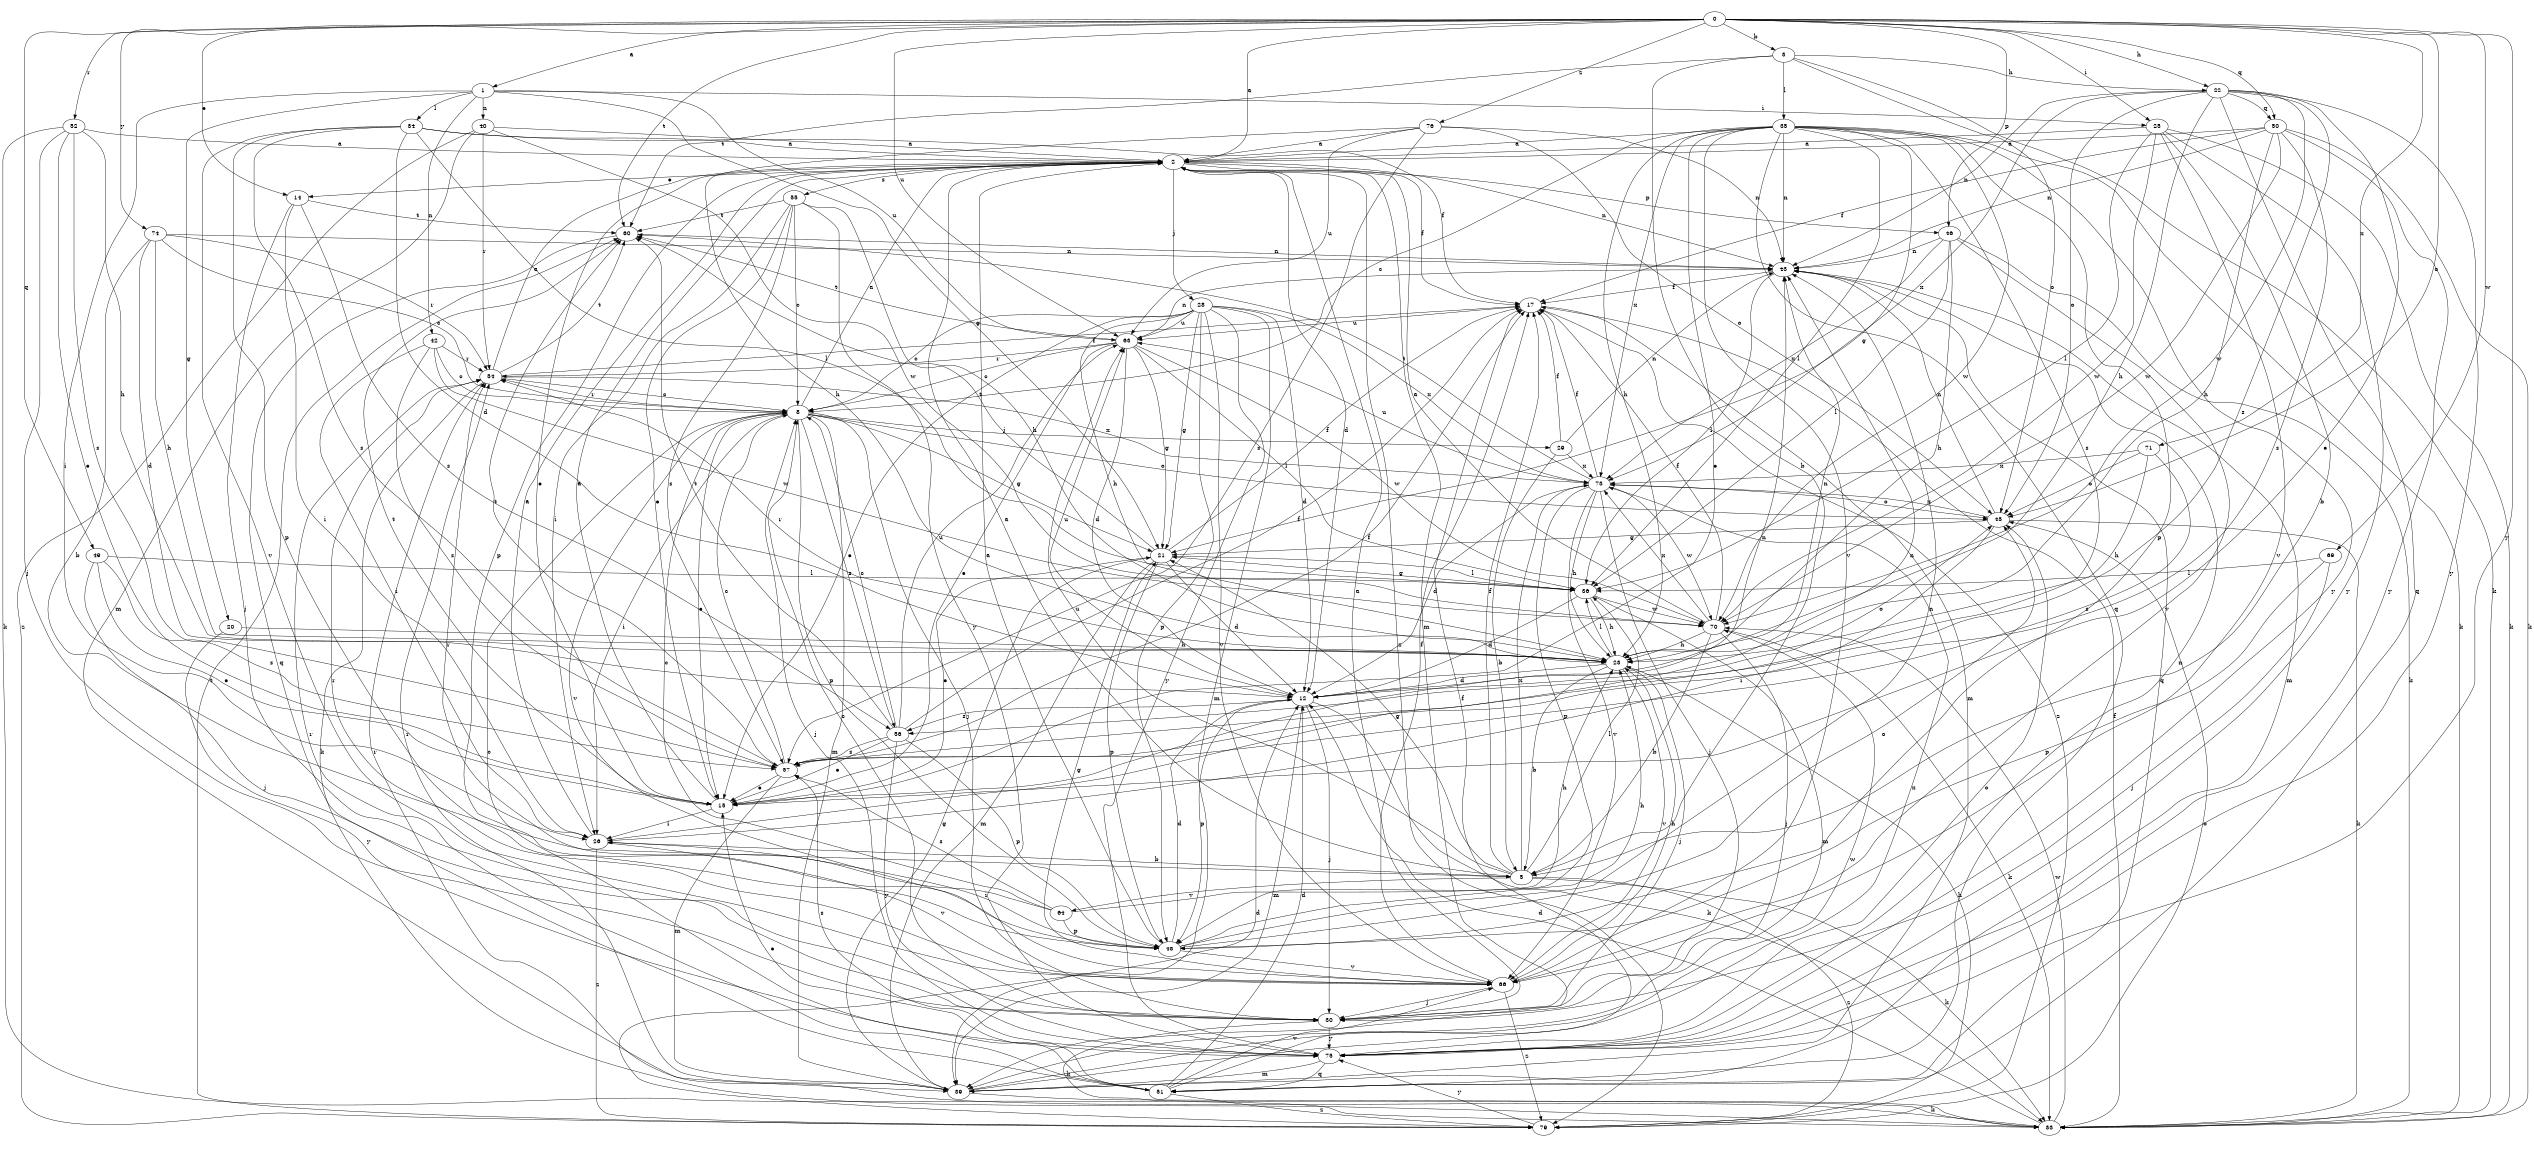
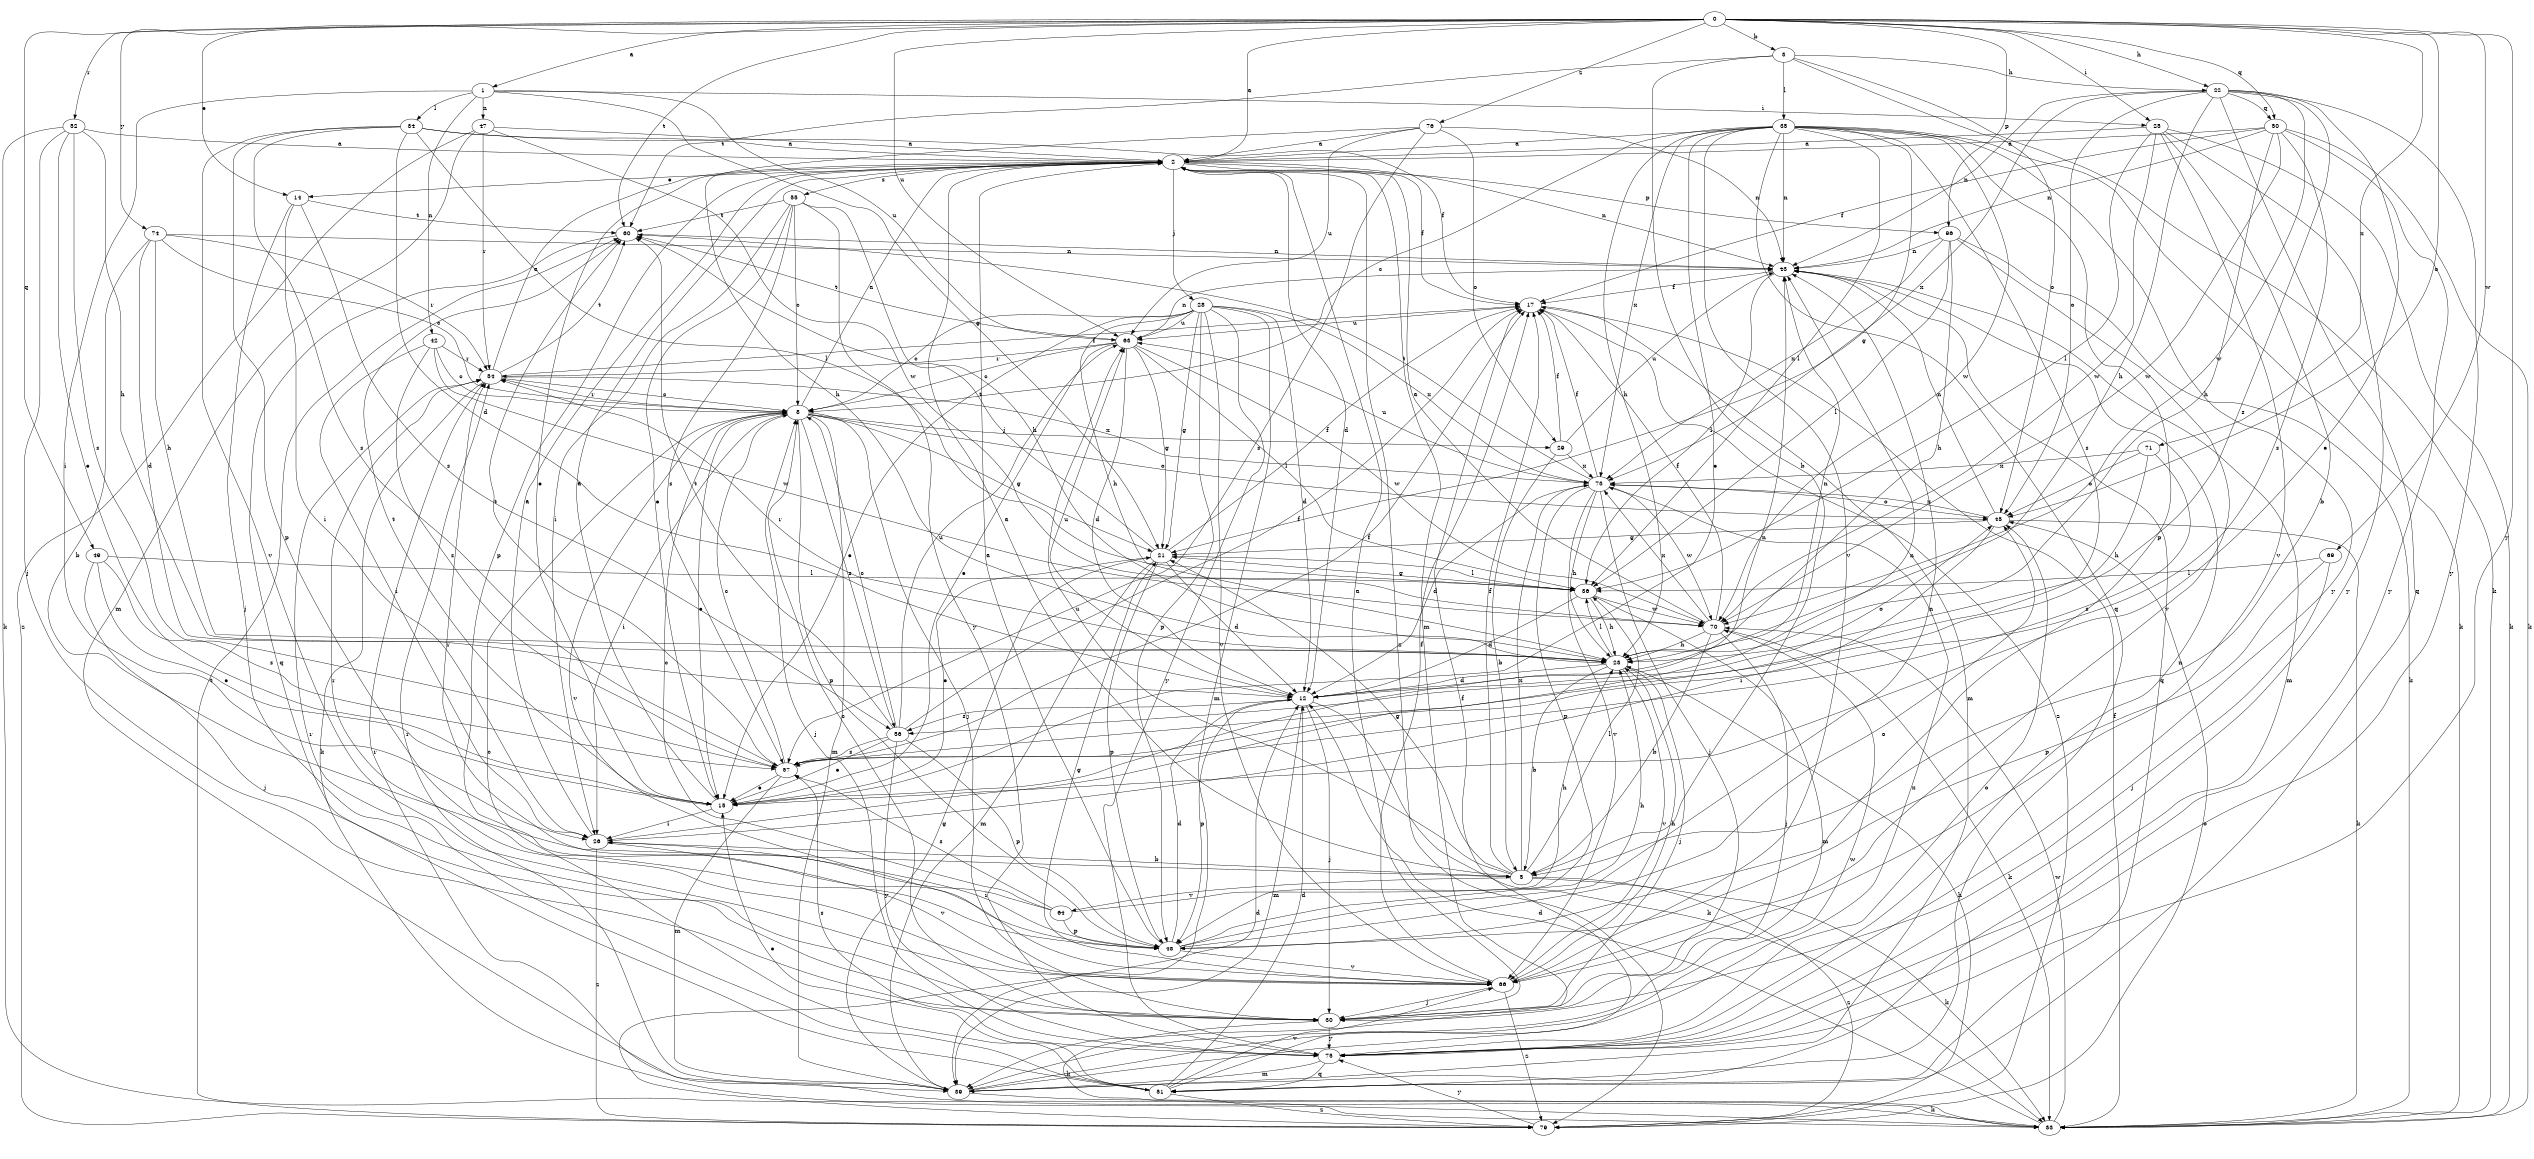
node "40": label "40" -> "47"
node "46": label "46" -> "96"
edge "76" -> "45": now "76" -> "29"
edge "29" -> "43": label "n" -> "u"
node "20": removed
